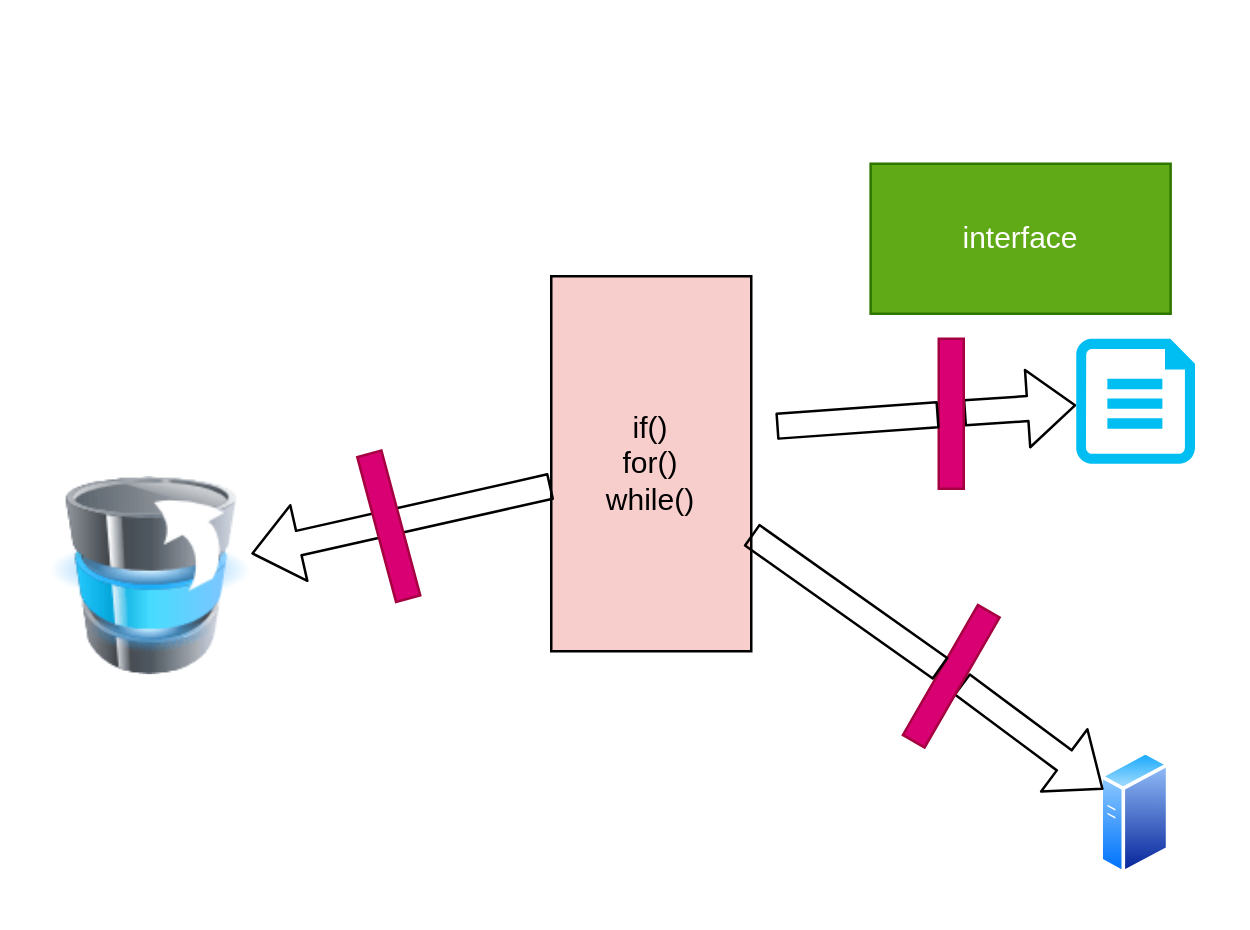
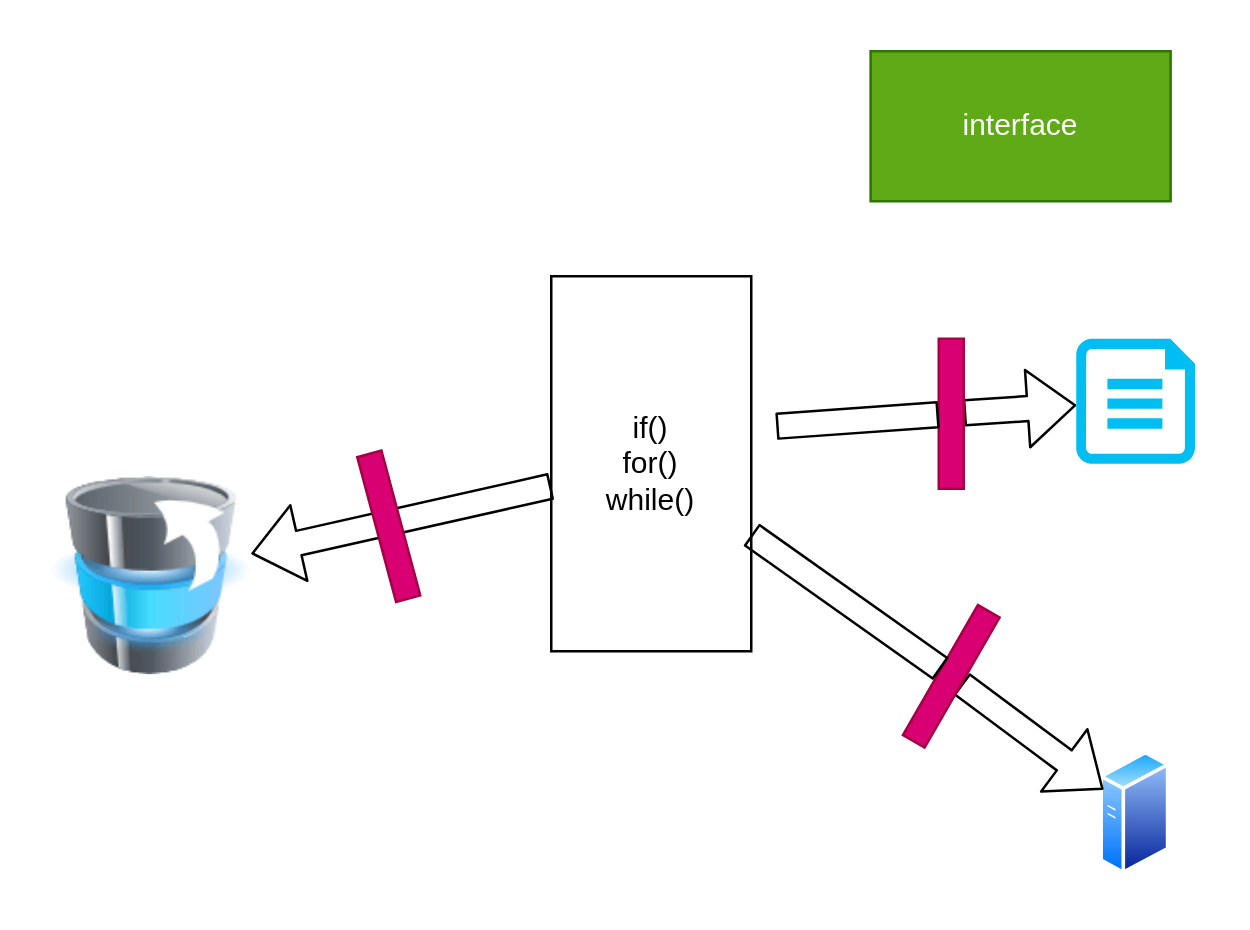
node "interface": moved (1021, 239) -> (1021, 126)
node "if() for() while()": fillcolor #f8cecc -> #ffffff
